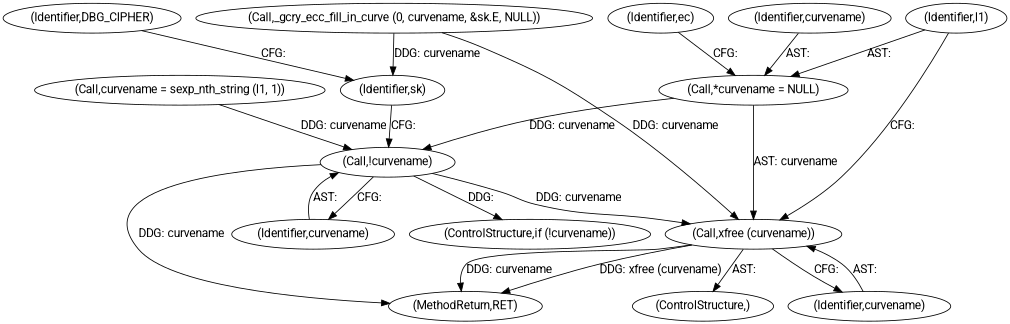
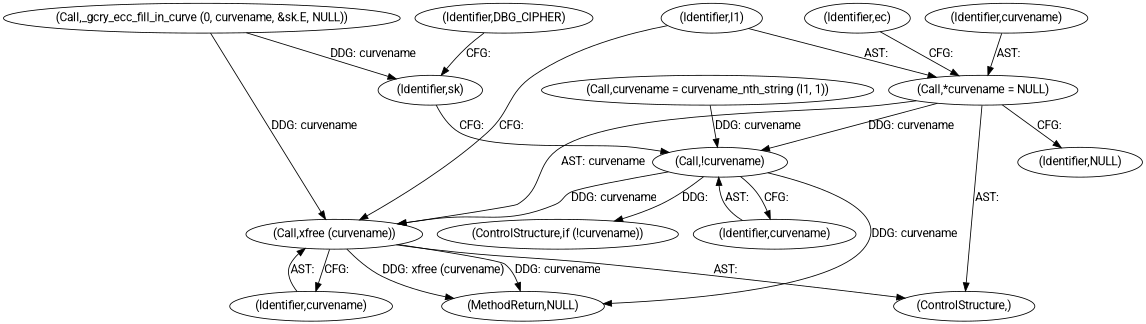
node "(Call,curvename = sexp_nth_string (l1, 1))": label "(Call,curvename = sexp_nth_string (l1, 1))" -> "(Call,curvename = curvename_nth_string (l1, 1))"
node "(Identifier,NULL)": added
edge "(Call,*curvename = NULL)" -> "(ControlStructure,)": added, label "AST:"
node "(MethodReturn,RET)": label "(MethodReturn,RET)" -> "(MethodReturn,NULL)"
